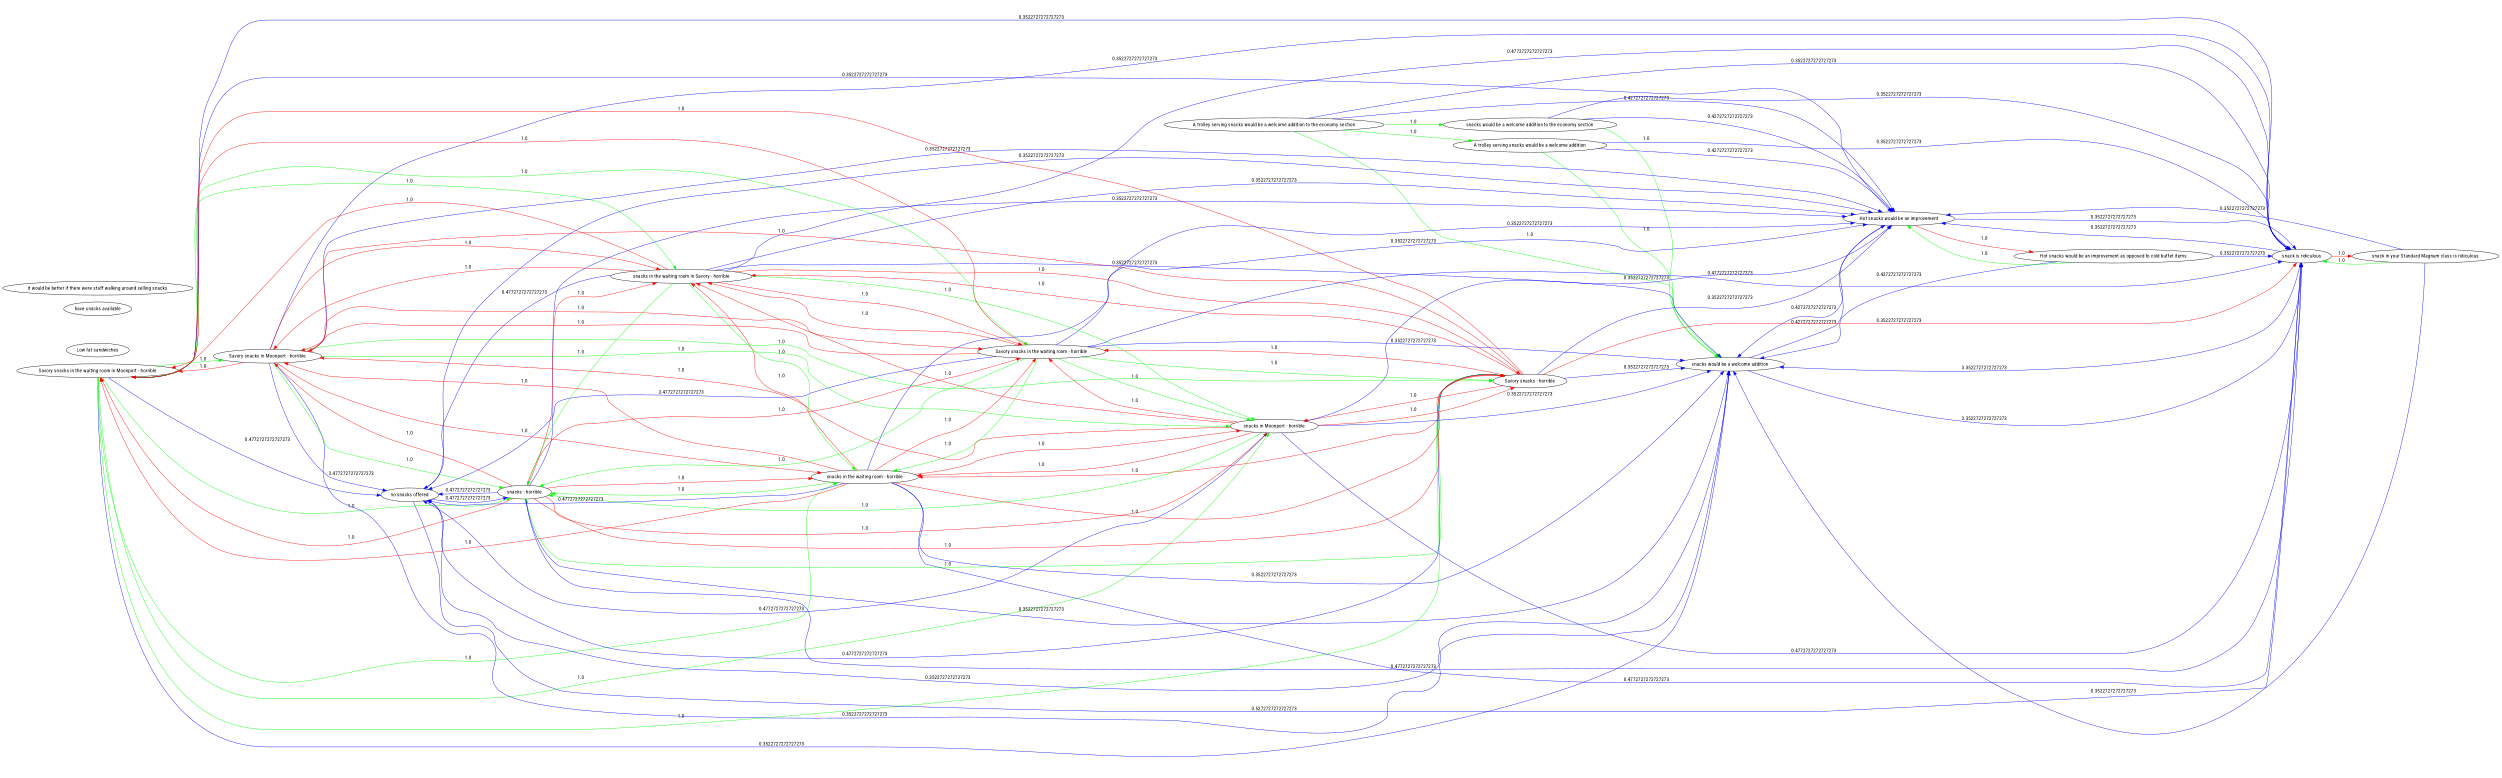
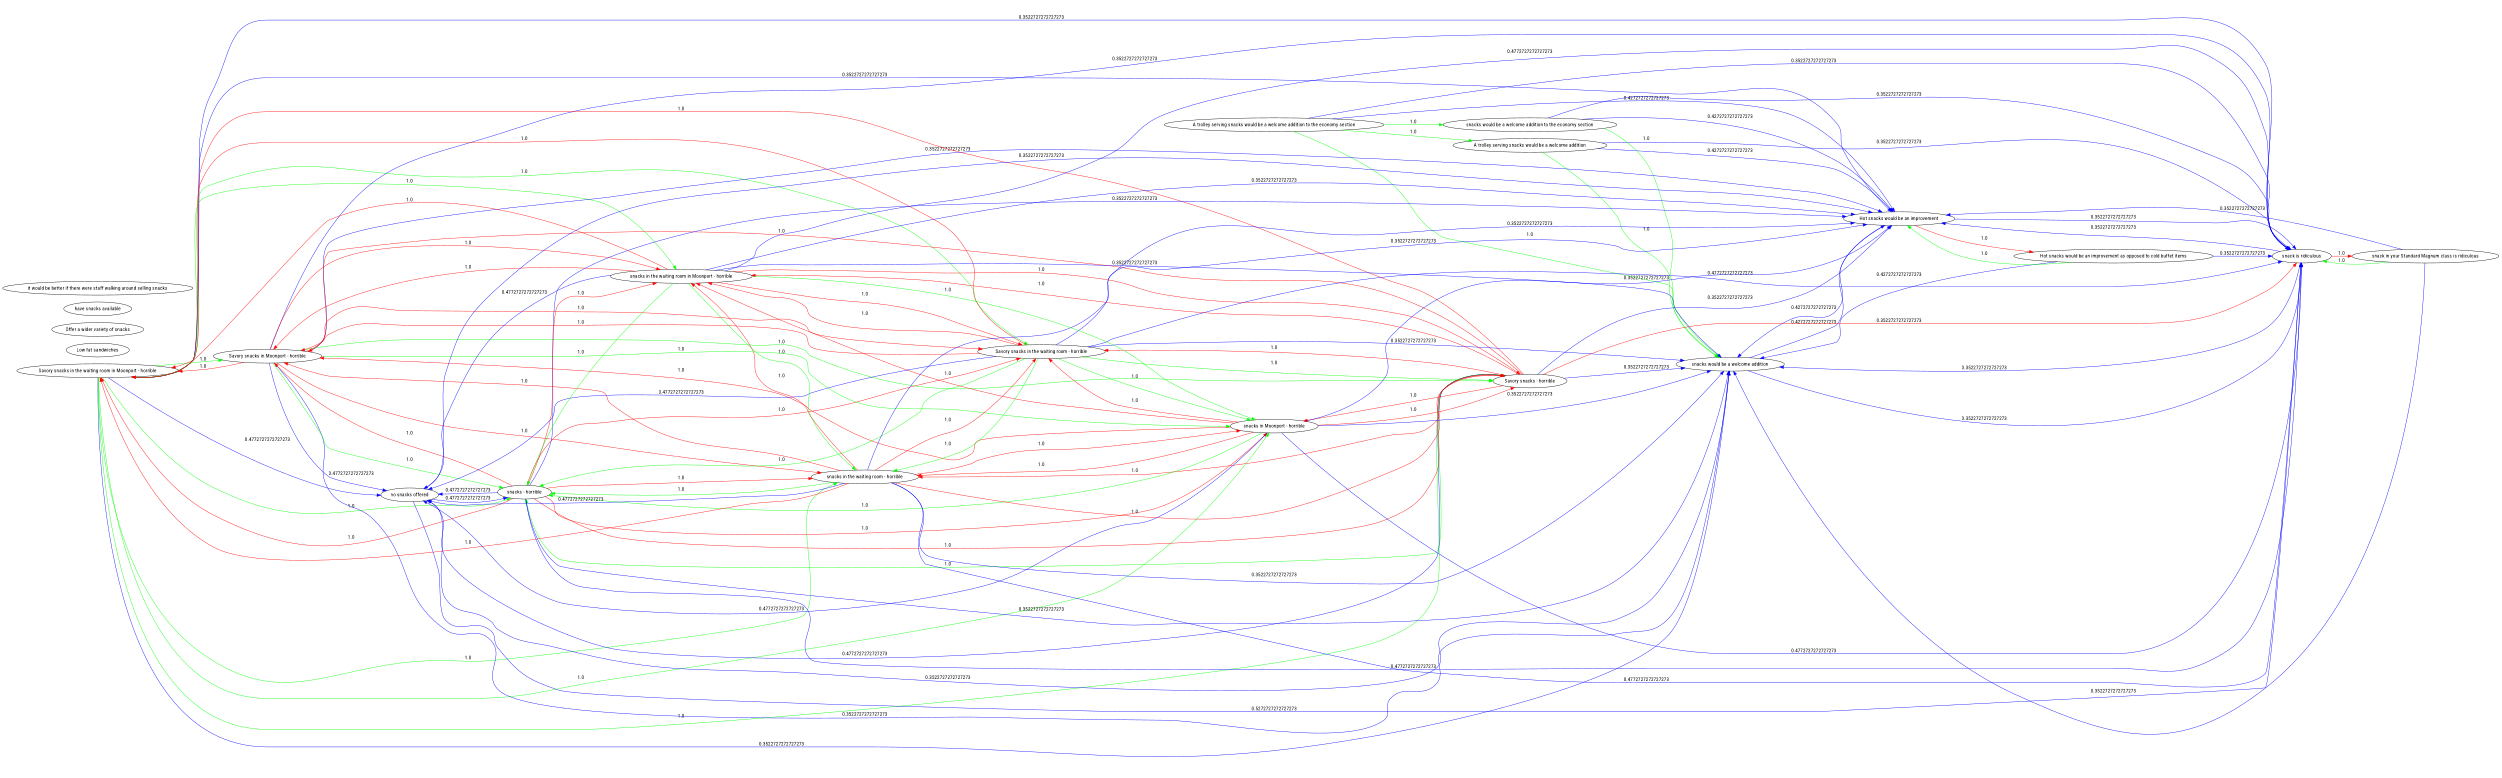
node "snacks in the waiting room in Savory - horrible": label "snacks in the waiting room in Savory - horrible" -> "snacks in the waiting room in Moonport - horrible"
node "Offer a wider variety of snacks": added
